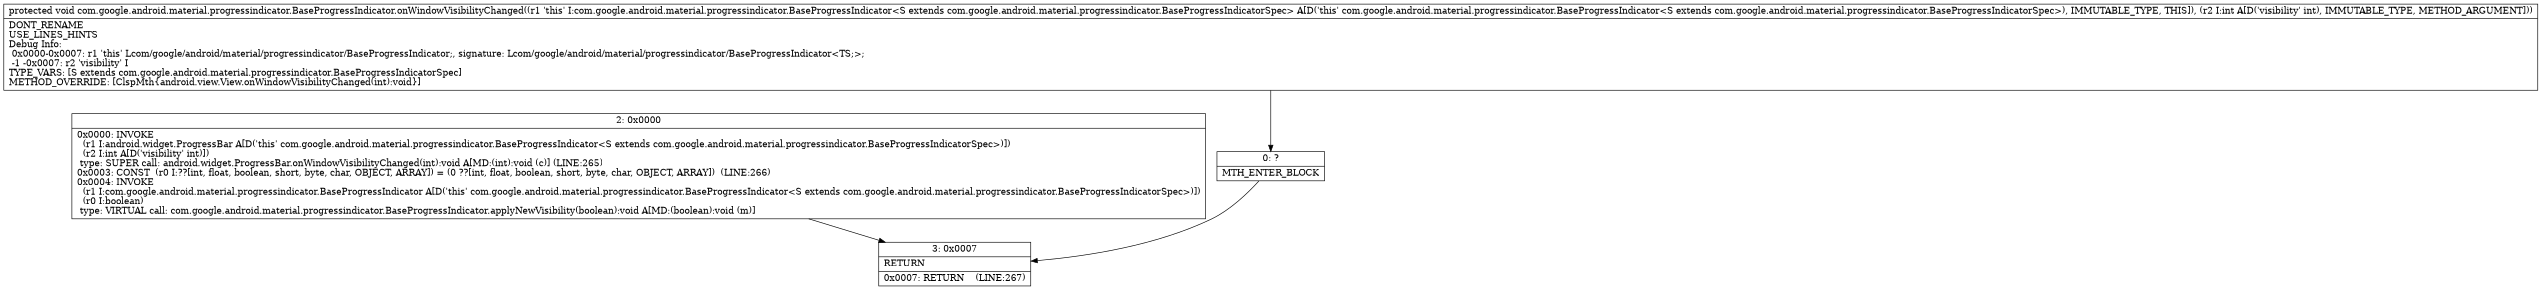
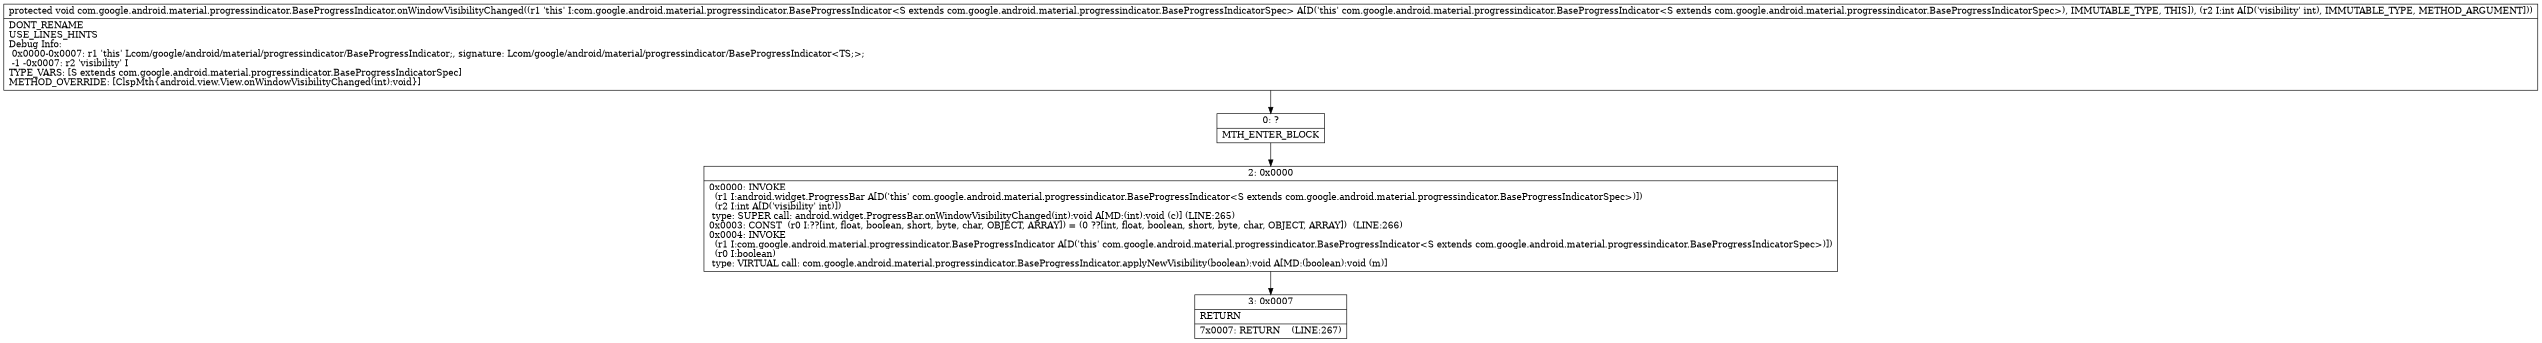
edge "0: ?" -> "3: 0x0007": now "0: ?" -> "2: 0x0000"
node "3: 0x0007": text "0x0007: RETURN    (LINE:267)" -> "7x0007: RETURN    (LINE:267)"
